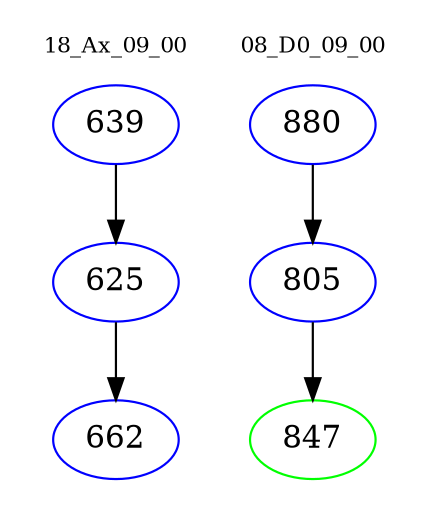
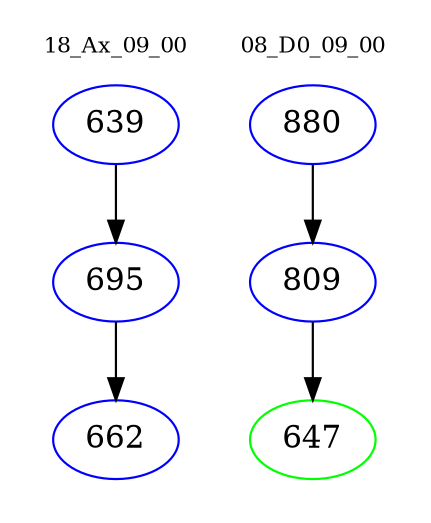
node "625": label "625" -> "695"
node "805": label "805" -> "809"
node "847": label "847" -> "647"
